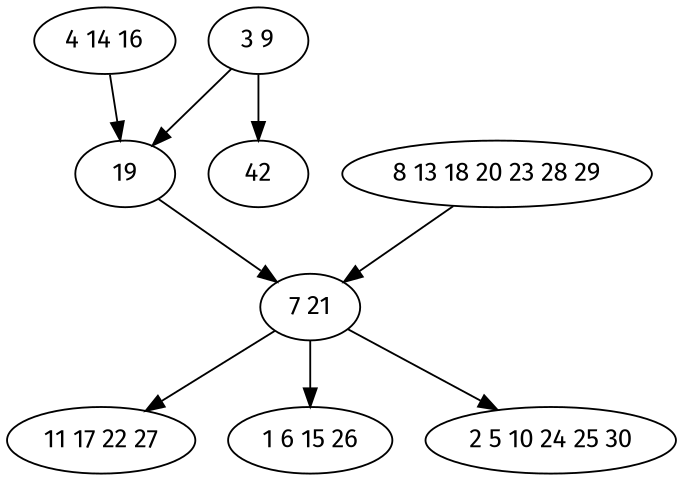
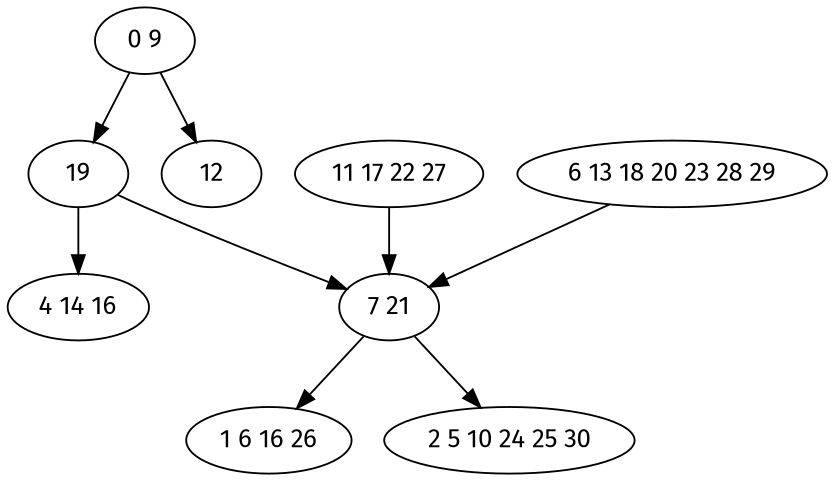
node "3 9": label "3 9" -> "0 9"
edge "4 14 16" -> "19": reversed
node "42": label "42" -> "12"
node "8 13 18 20 23 28 29": label "8 13 18 20 23 28 29" -> "6 13 18 20 23 28 29"
edge "7 21" -> "11 17 22 27": reversed
node "1 6 15 26": label "1 6 15 26" -> "1 6 16 26"
